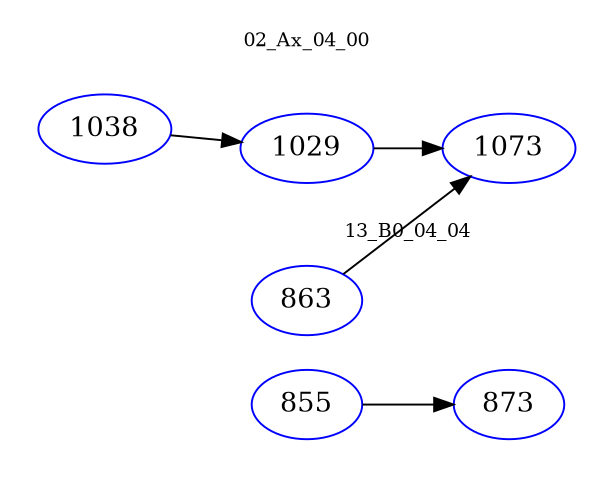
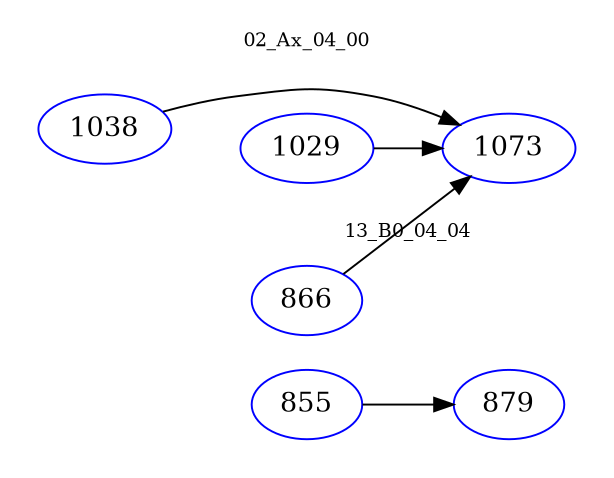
edge "1038" -> "1029": now "1038" -> "1073"
node "863": label "863" -> "866"
node "873": label "873" -> "879"
